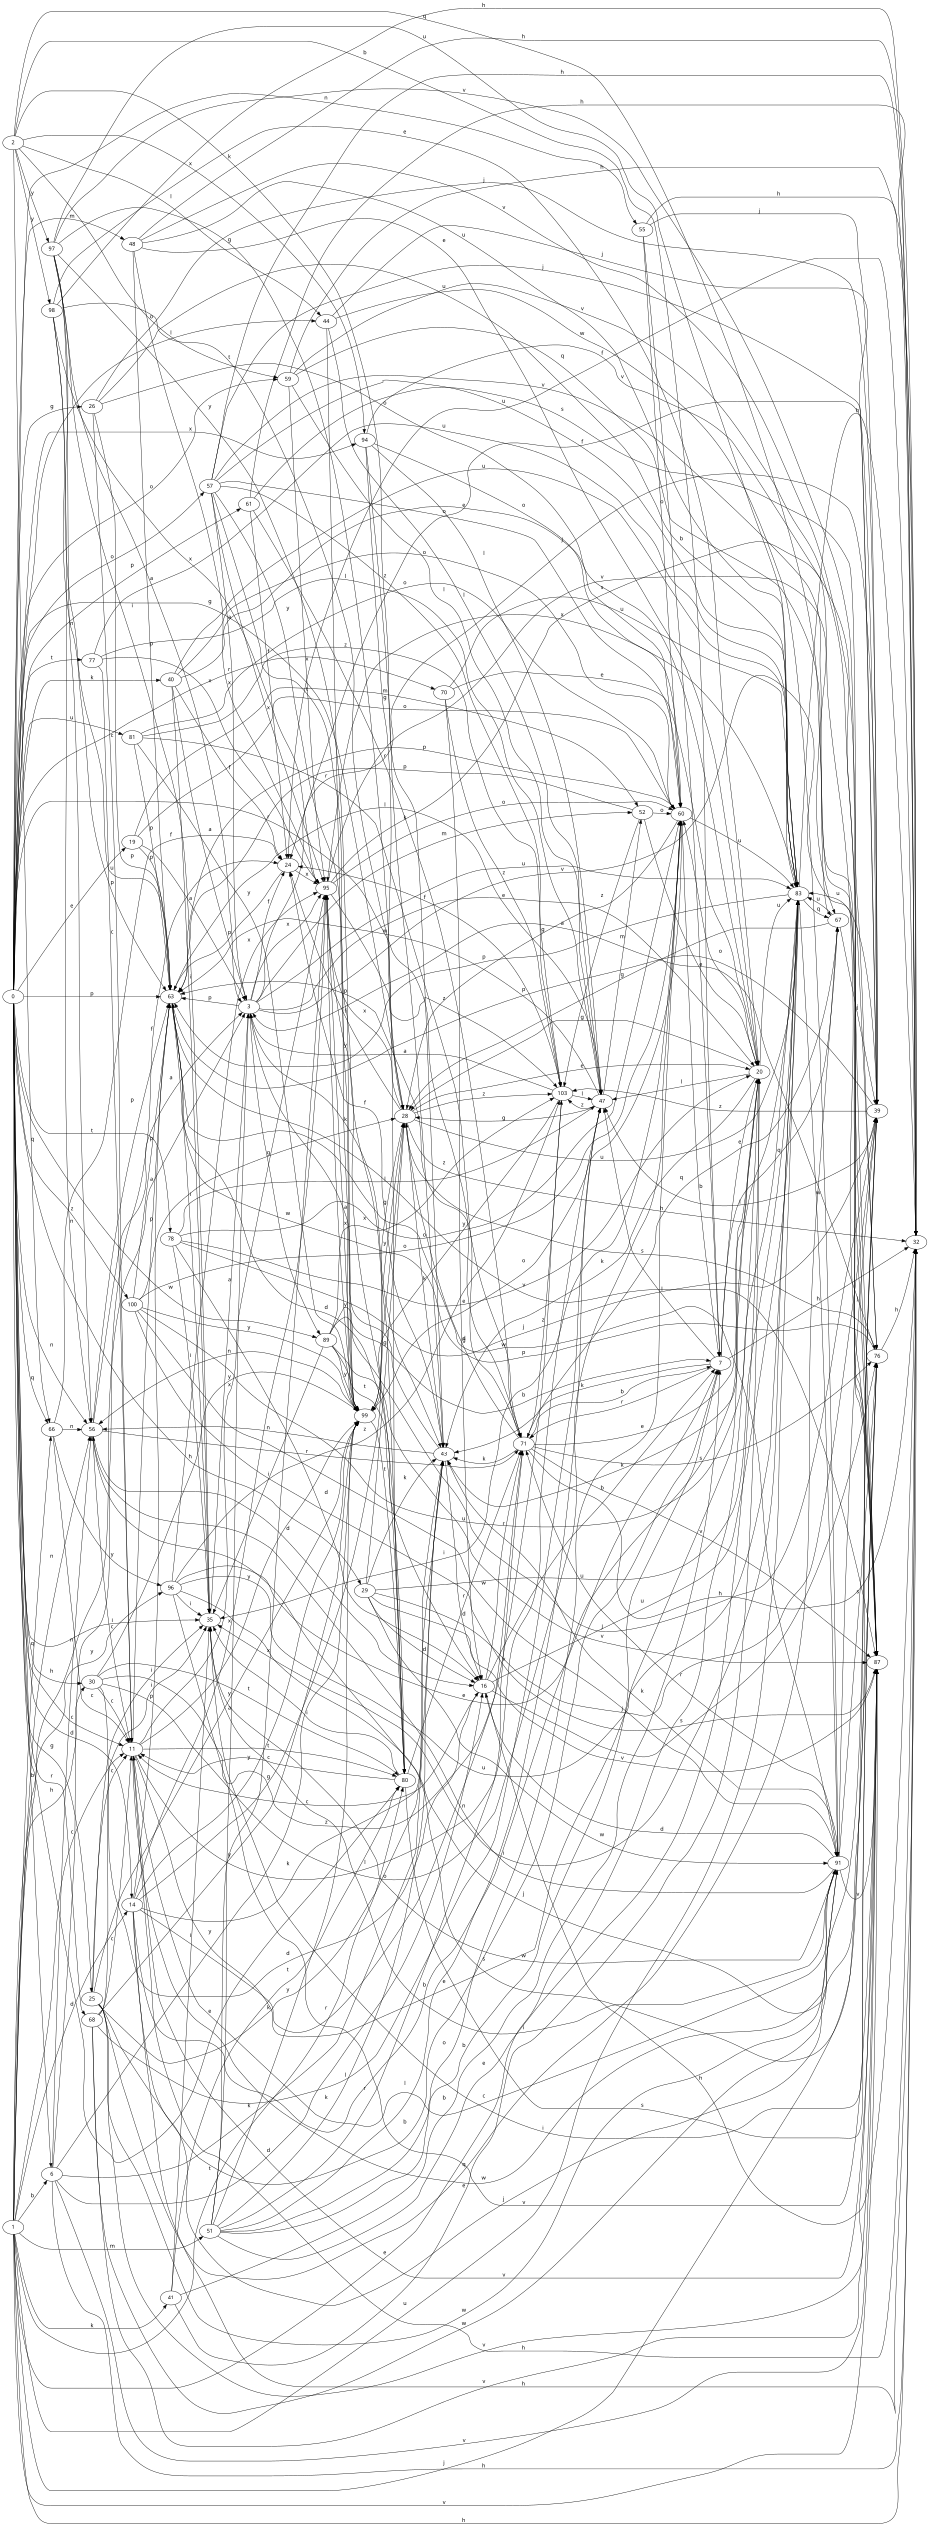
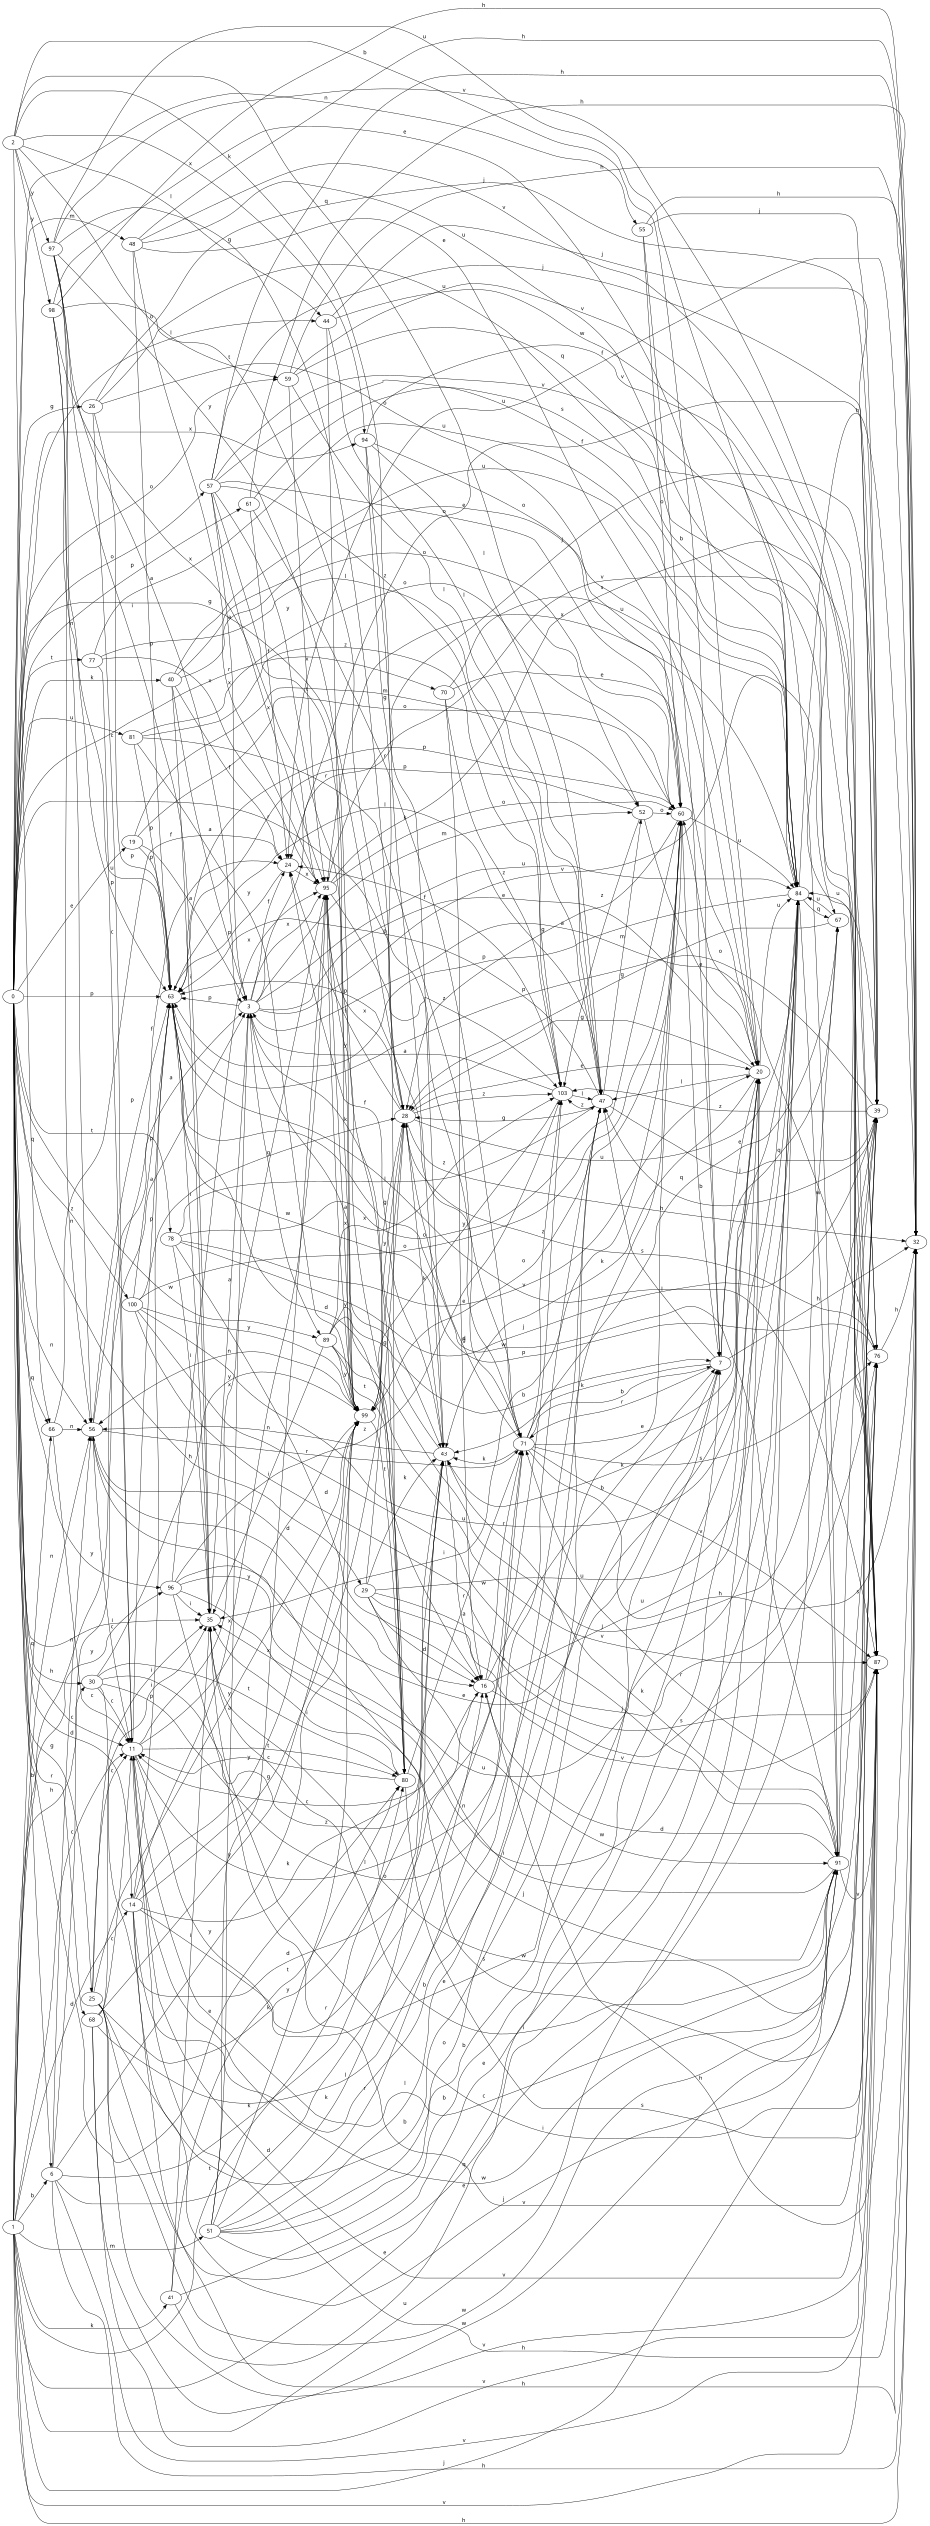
edge "2" -> "67": now "2" -> "52"
node "83": label "83" -> "84"
edge "47" -> "63": label "w" -> "p"
edge "67" -> "39": now "47" -> "39"
edge "103" -> "71": reversed
edge "66" -> "96": now "0" -> "96"
edge "43" -> "16": label "d" -> "a"
